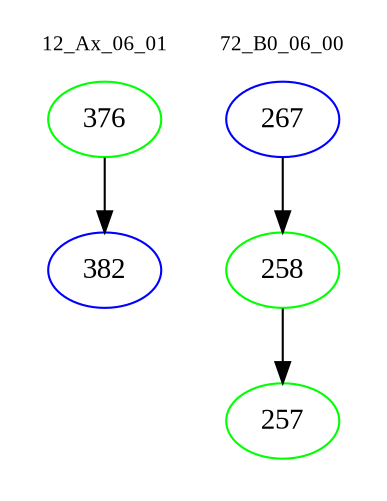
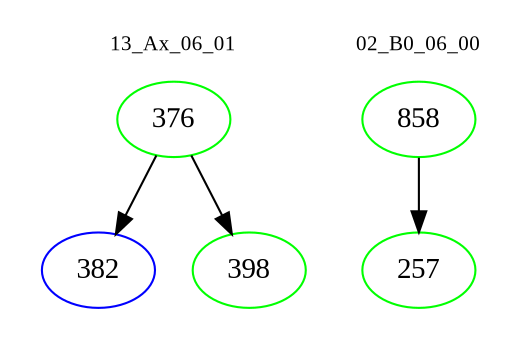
cluster "12_Ax_06_01": label "12_Ax_06_01" -> "13_Ax_06_01"
cluster "72_B0_06_00": label "72_B0_06_00" -> "02_B0_06_00"
node "267": removed
node "398": added
node "258": label "258" -> "858"
